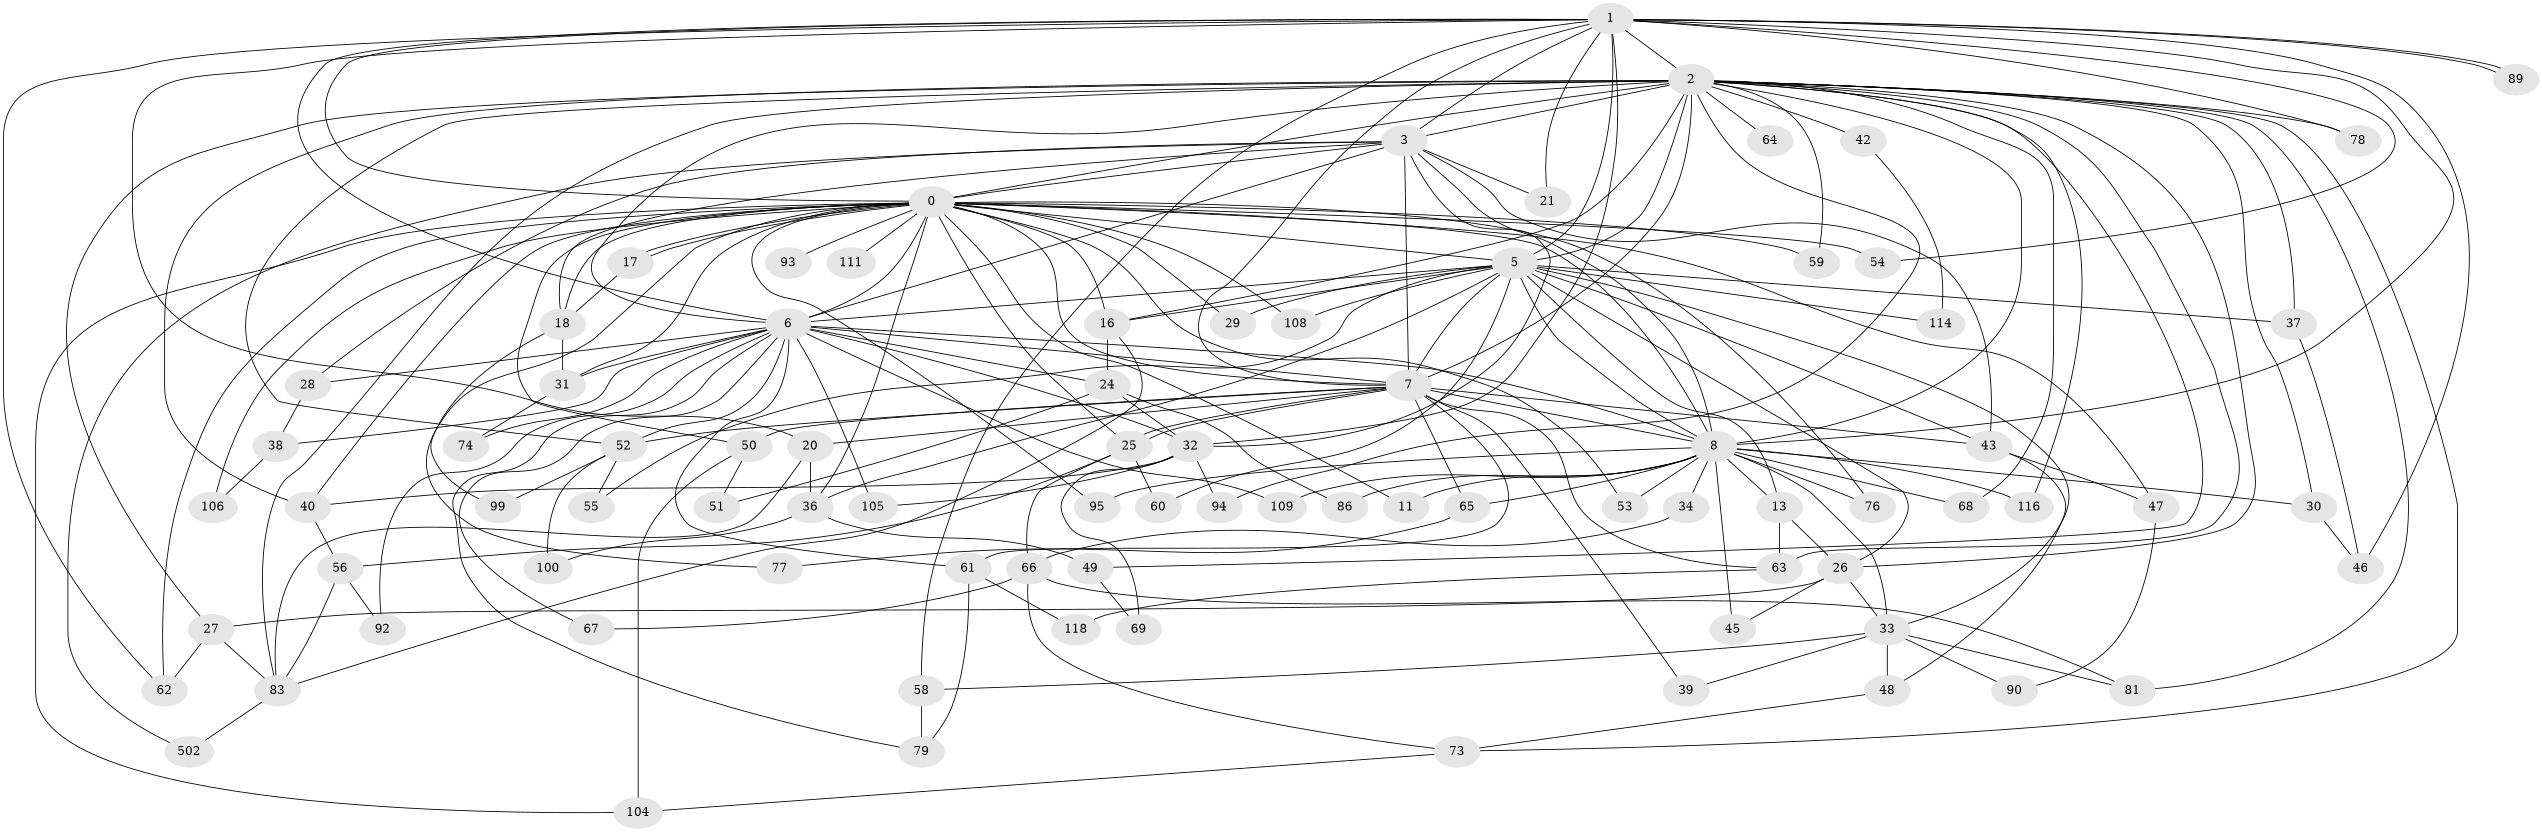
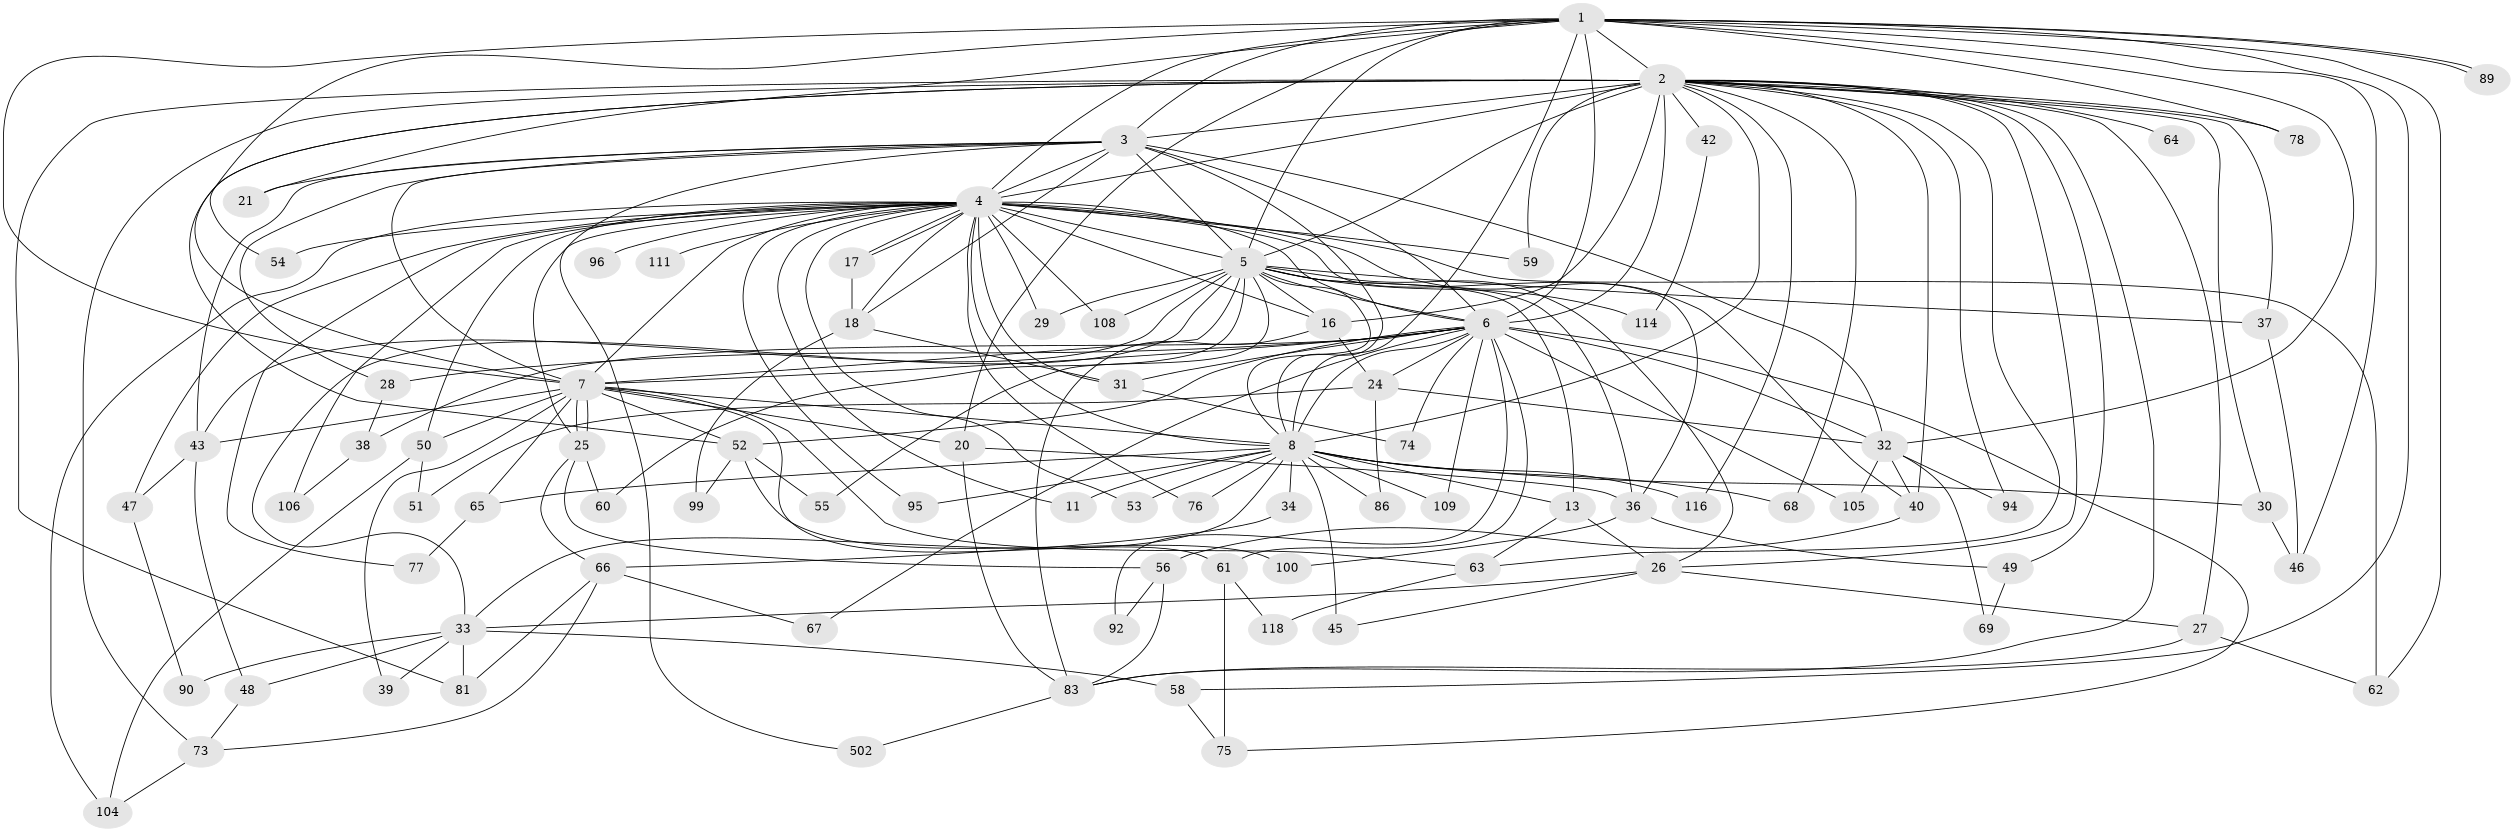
node "0": label "0" -> "4"
edge "3" -- "5": added
node "93": label "93" -> "96"
node "79": label "79" -> "75"
